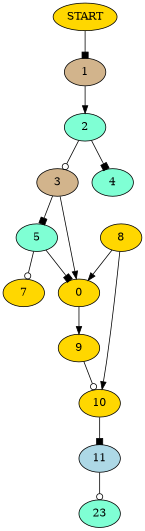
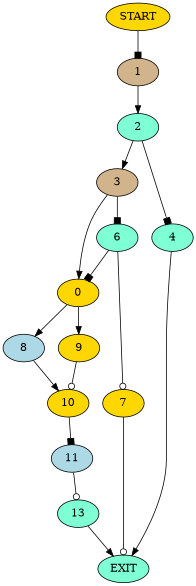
edge "2" -> "3": arrowhead odot -> normal
node "5": label "5" -> "6"
node "8": fillcolor gold -> lightblue
edge "8" -> "0": reversed
node "23": label "23" -> "13"
node "EXIT": added
